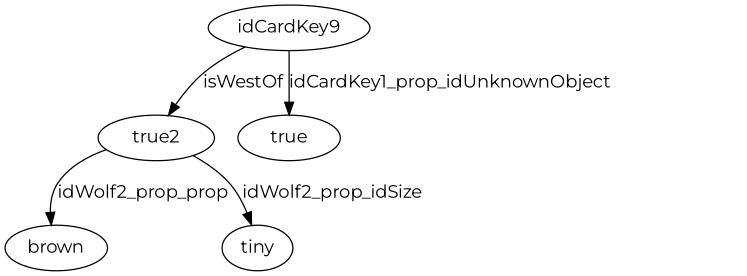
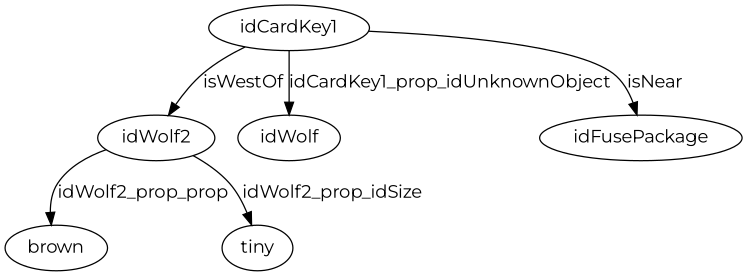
node "idCardKey9": label "idCardKey9" -> "idCardKey1"
node "true2": label "true2" -> "idWolf2"
node "true": label "true" -> "idWolf"
node "idFusePackage": added
